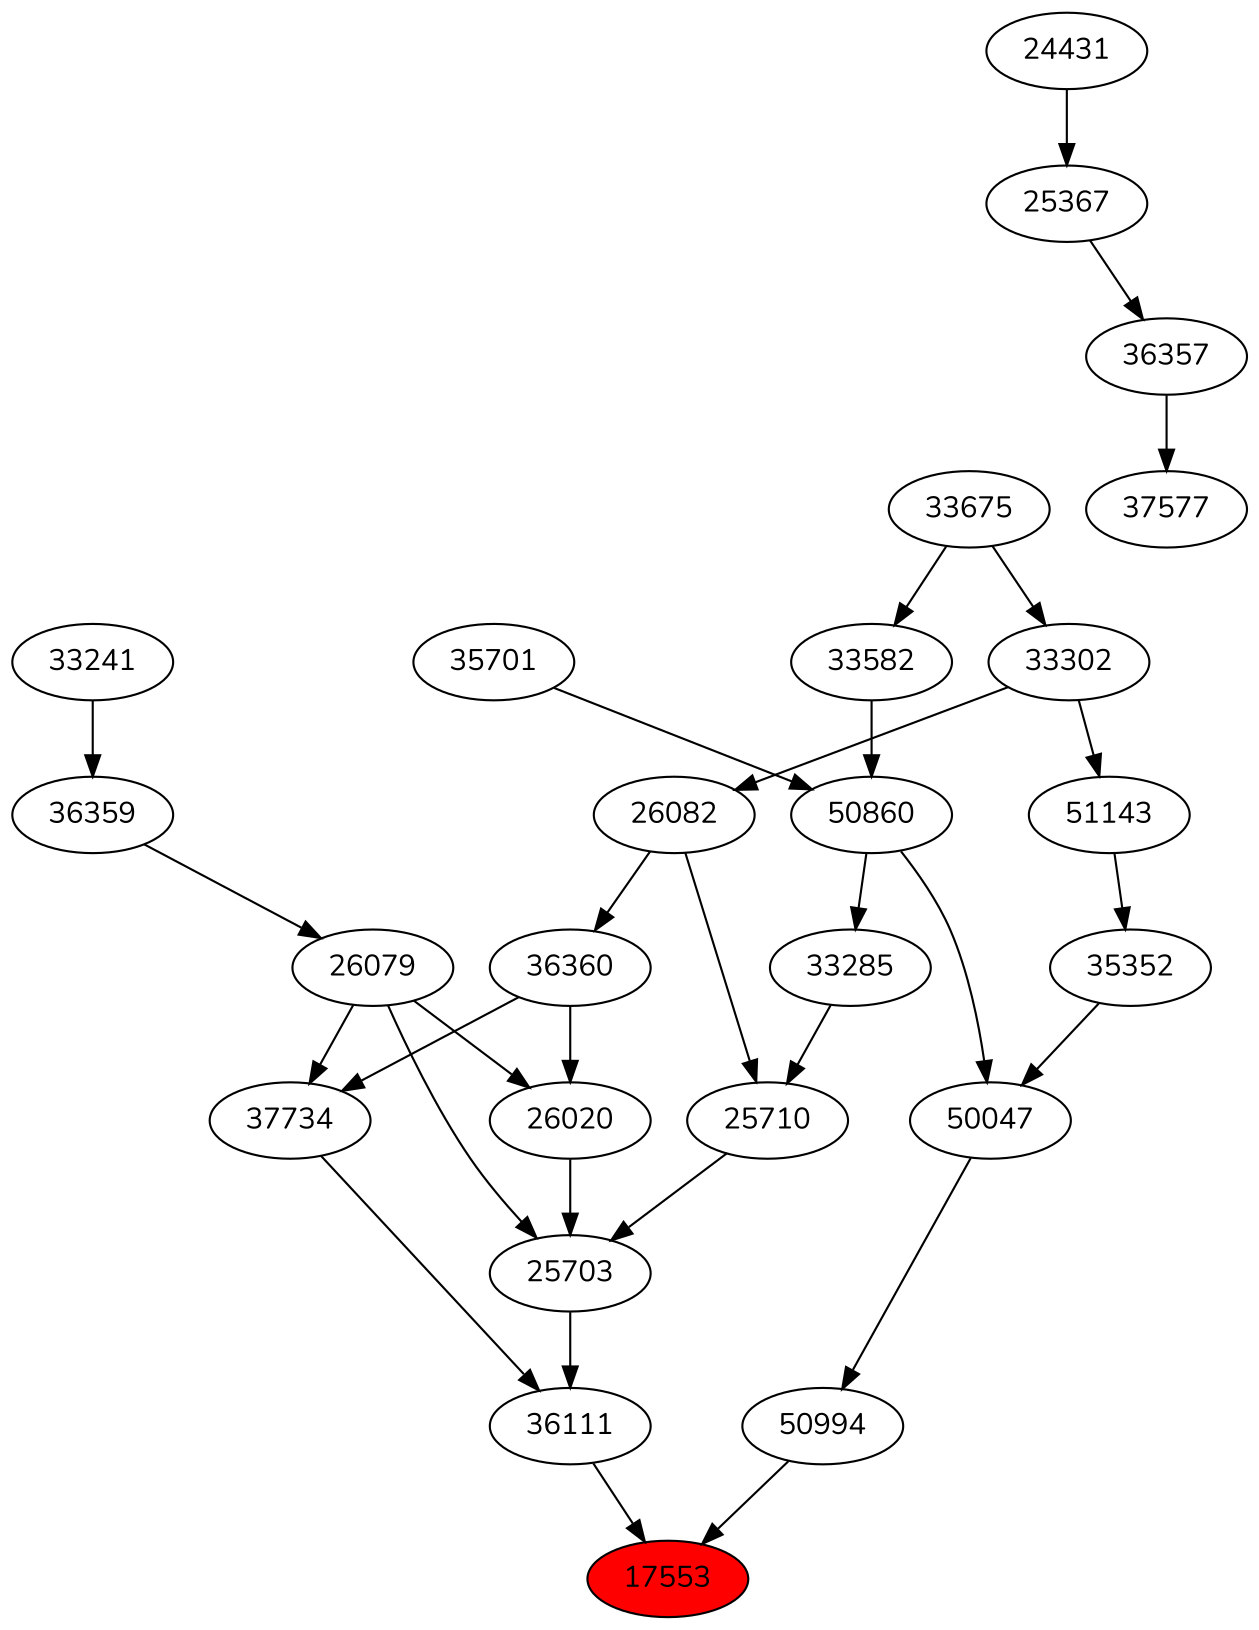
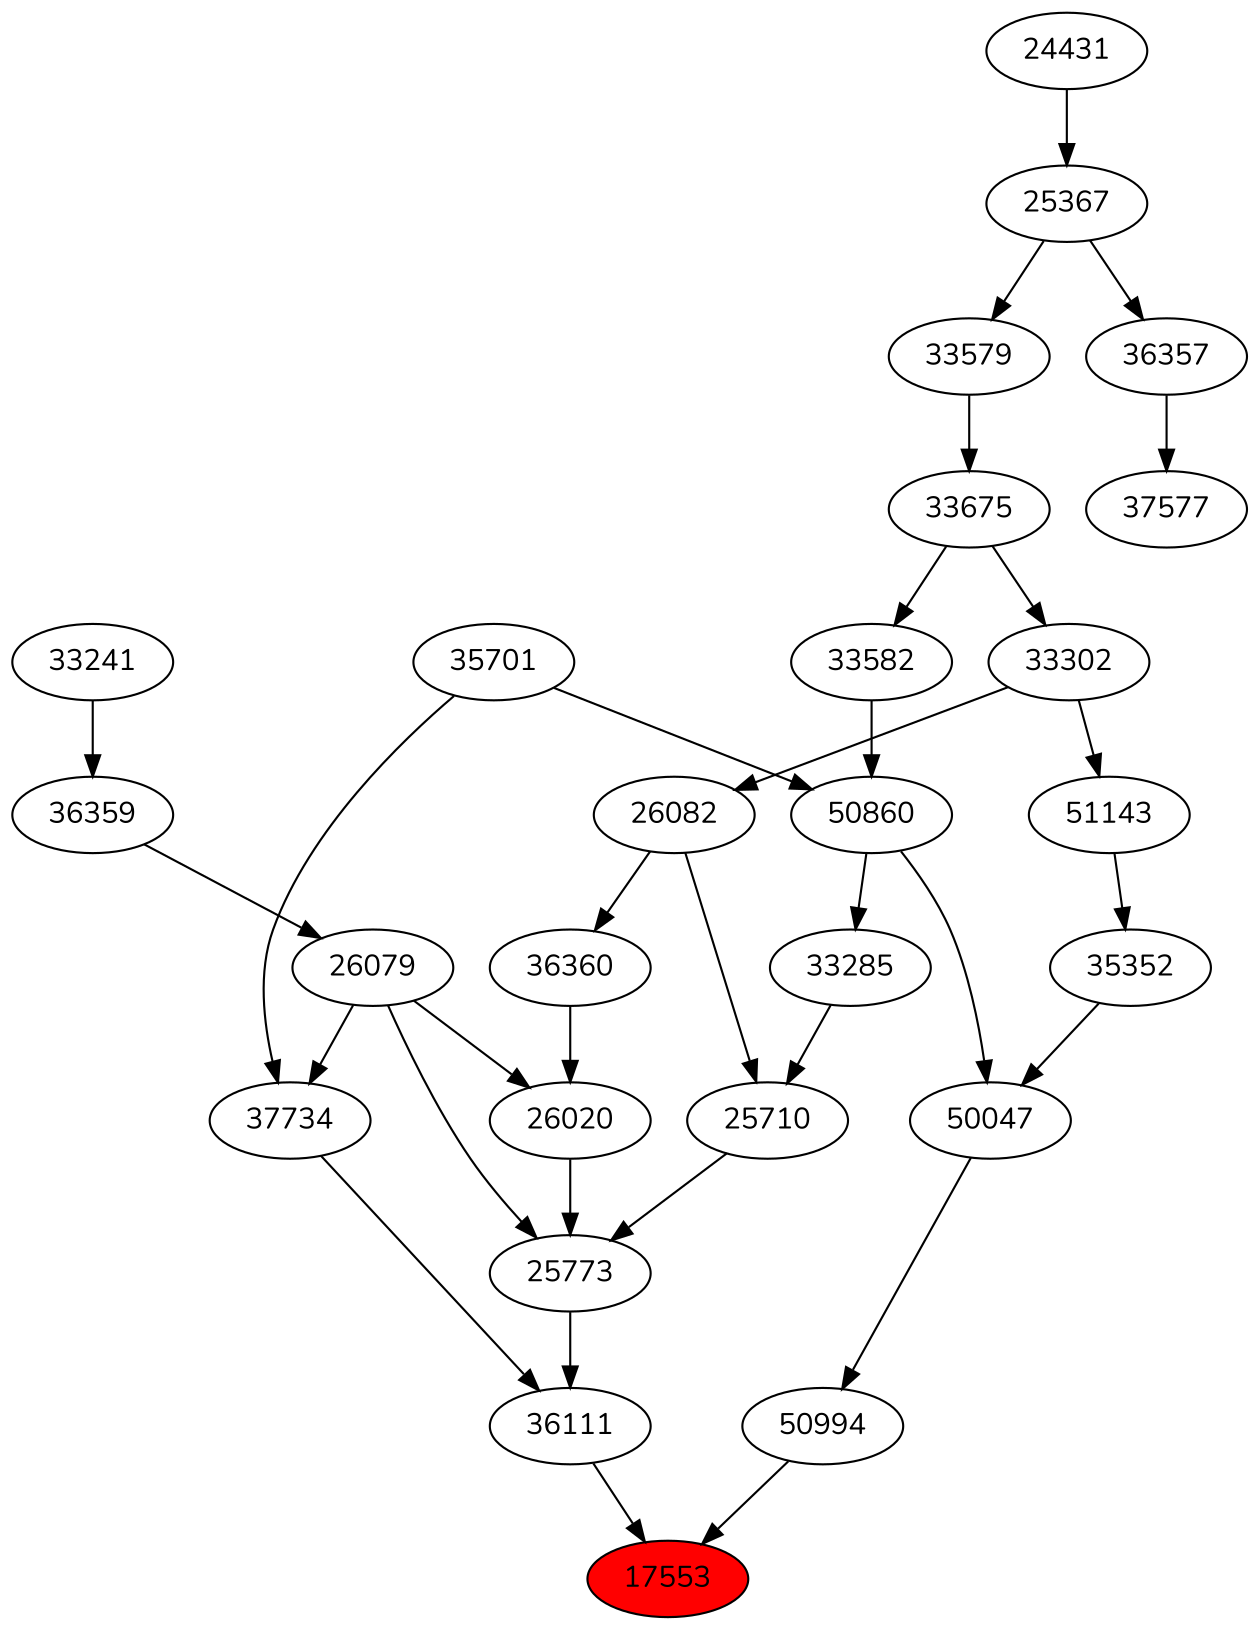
node "33579": added
edge "36360" -> "37734": now "35701" -> "37734"
node "25703": label "25703" -> "25773"
